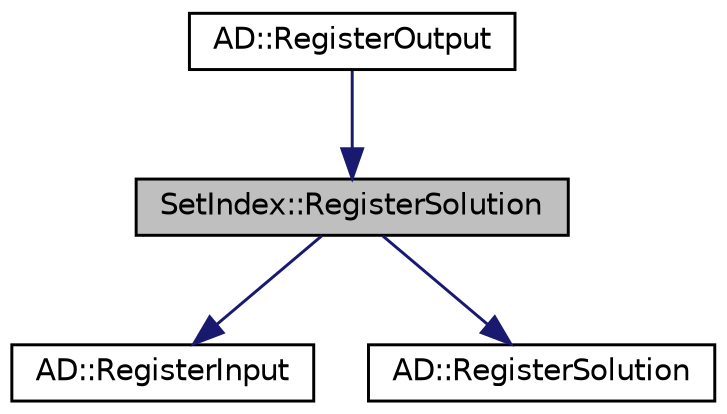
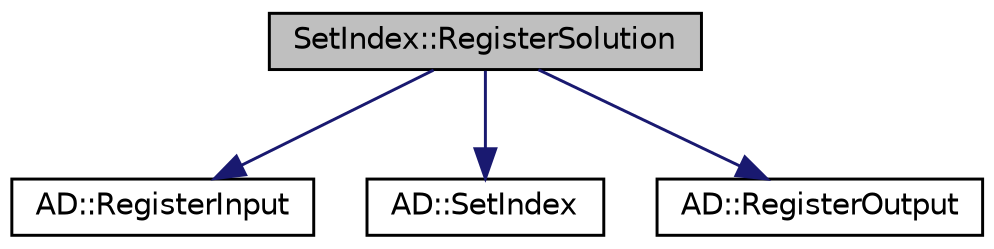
edge "AD::RegisterOutput" -> "SetIndex::RegisterSolution": reversed
node "AD::RegisterSolution": label "AD::RegisterSolution" -> "AD::SetIndex"
